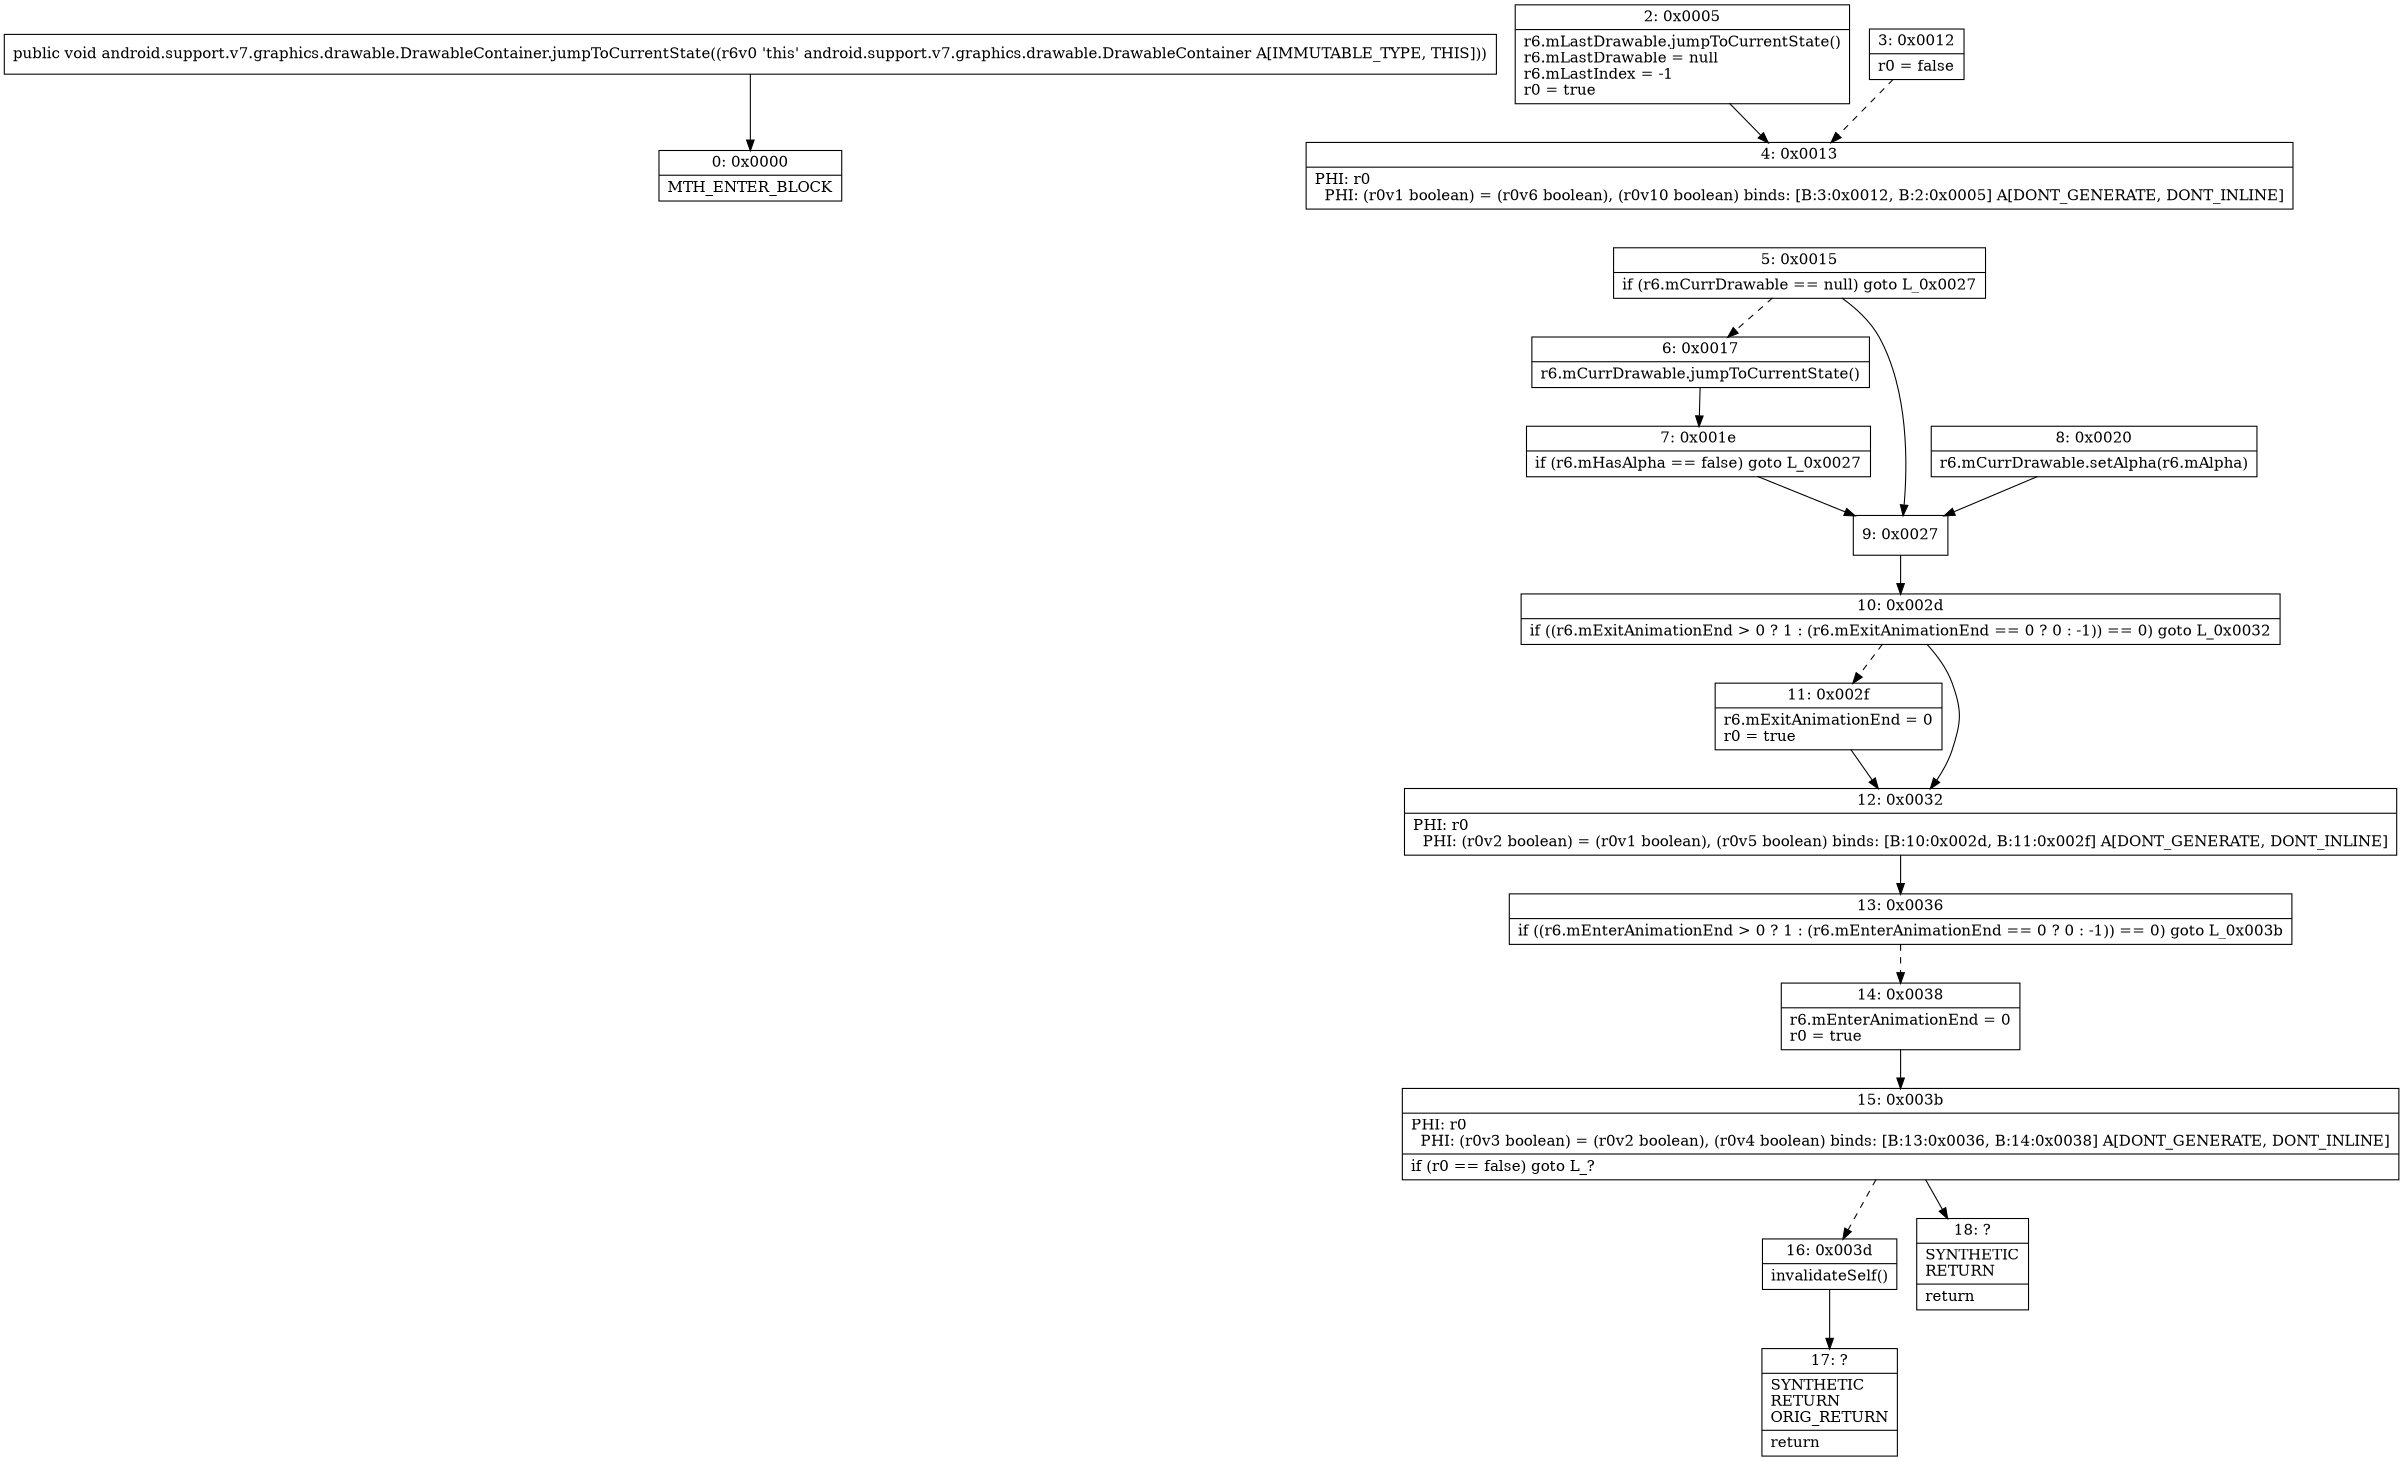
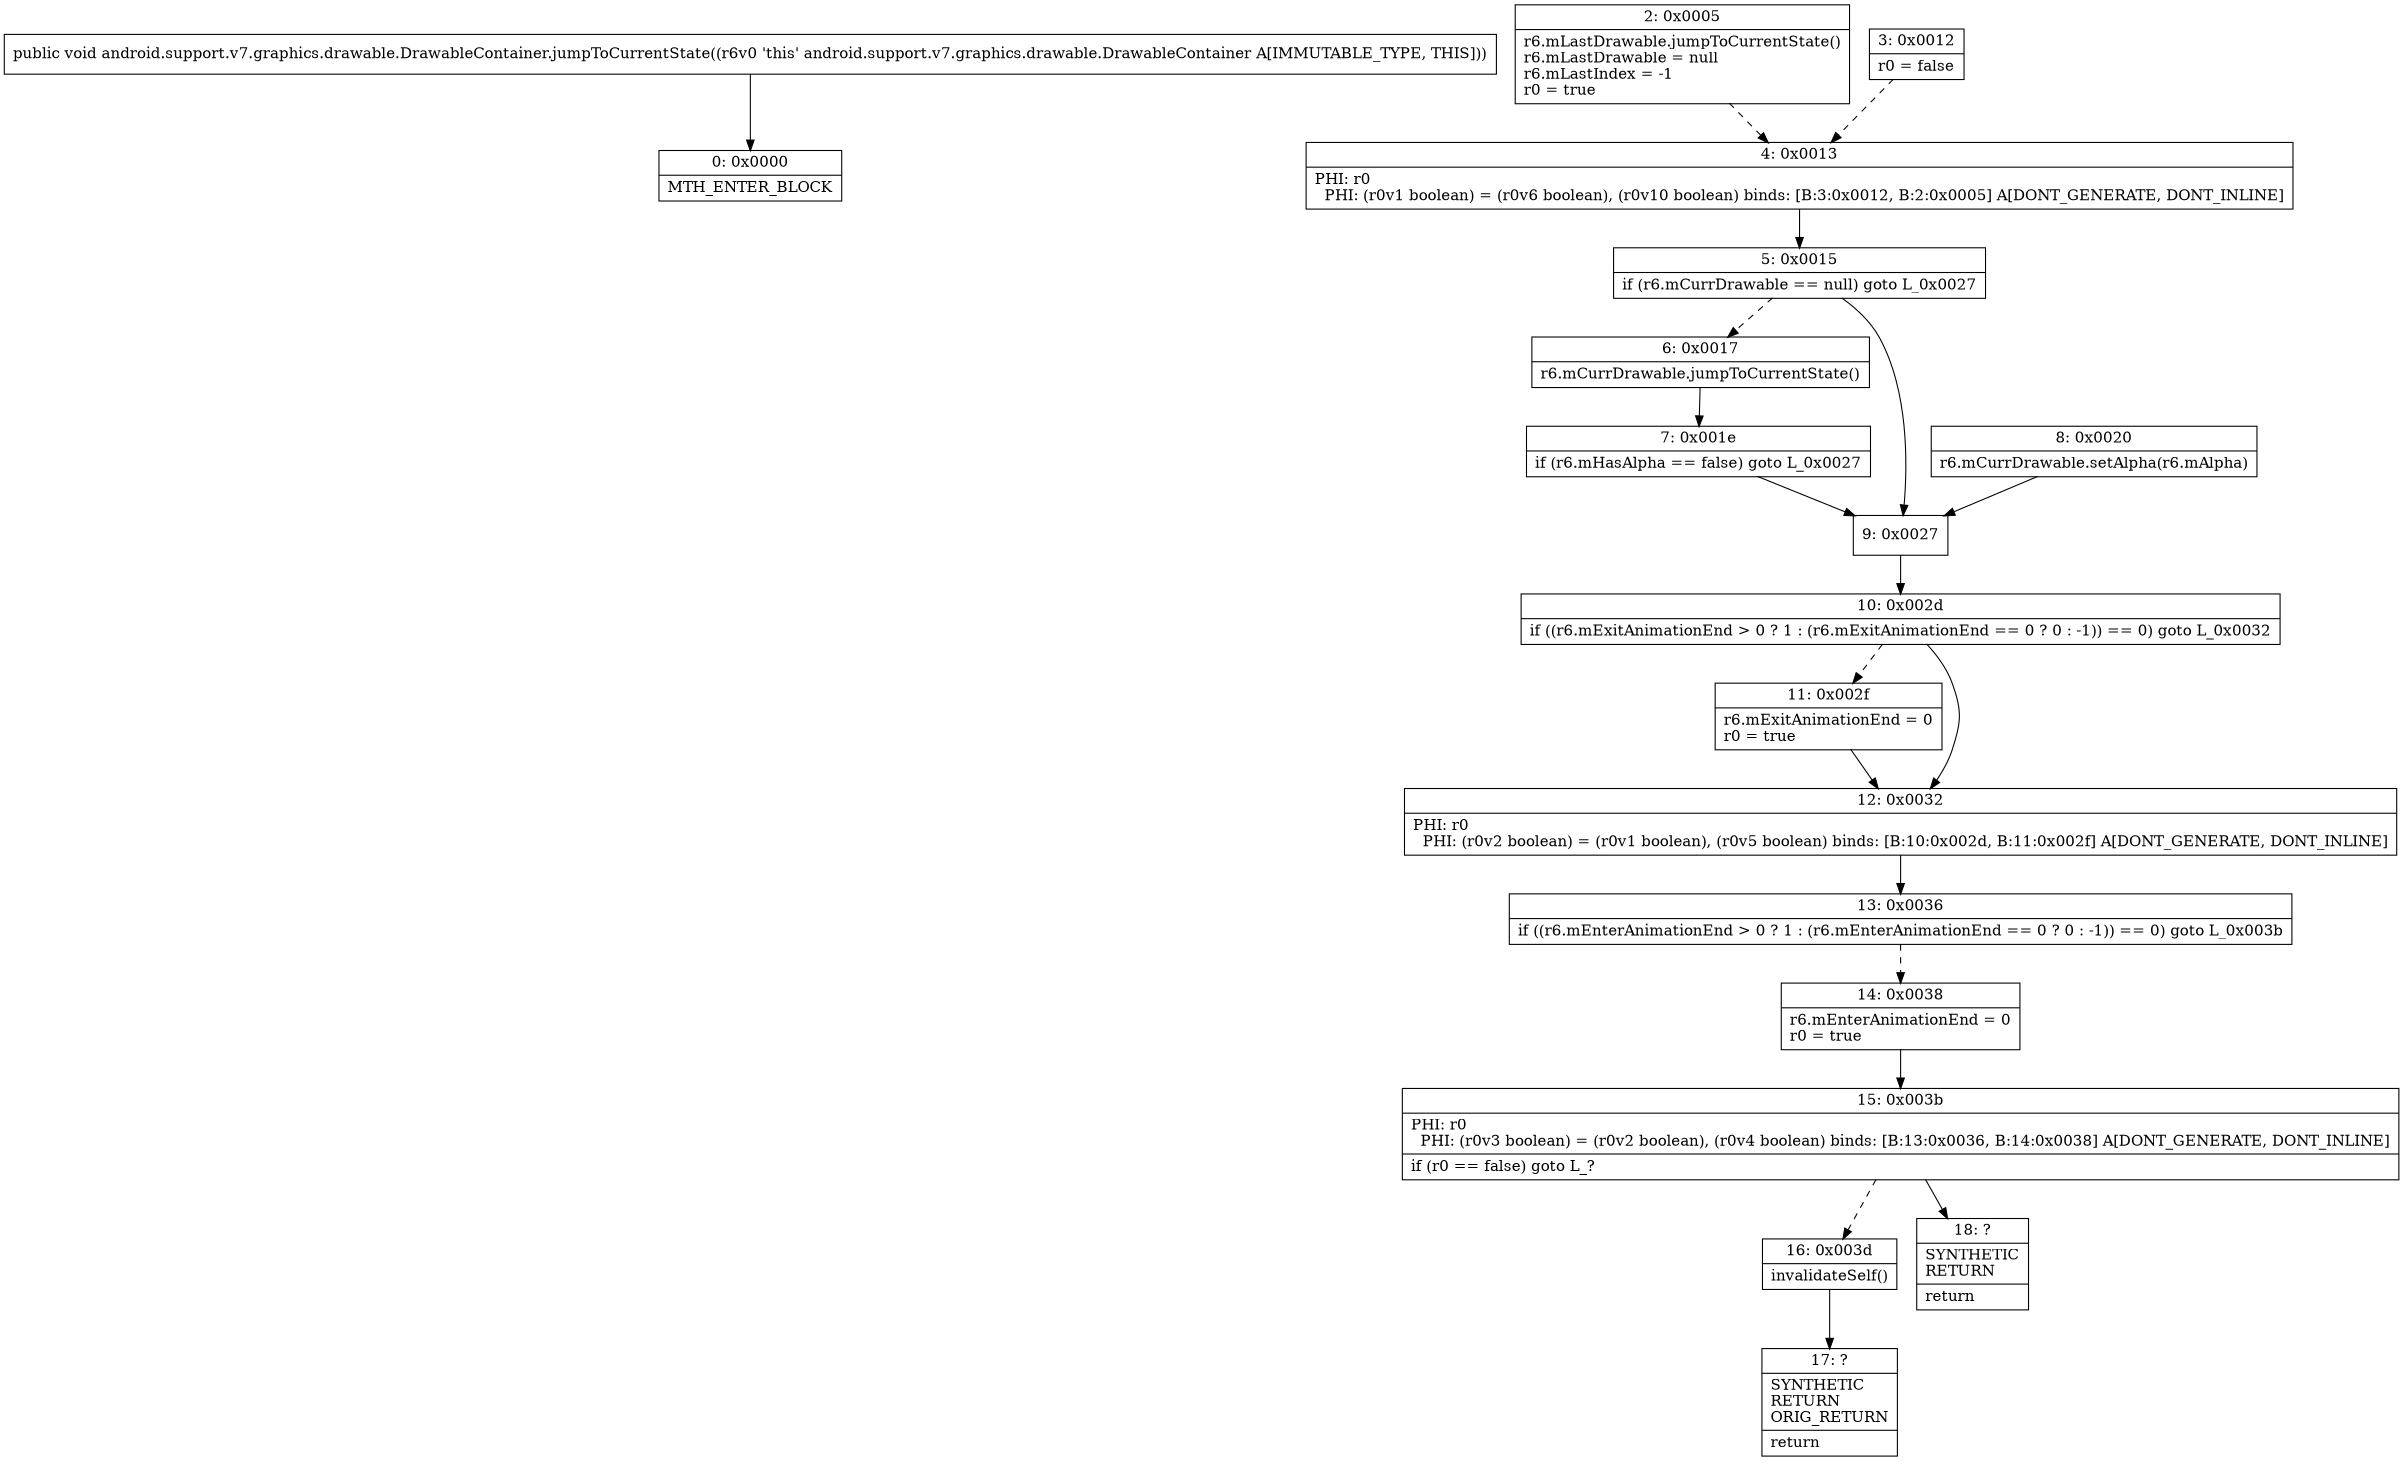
edge "2: 0x0005" -> "4: 0x0013": style solid -> dashed
edge "4: 0x0013" -> "5: 0x0015": added
